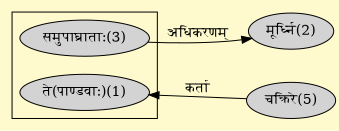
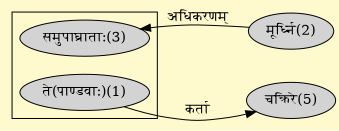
edge "समुपाघ्राताः(3)" -> "मूर्ध्नि(2)": reversed
edge "चक्रिरे(5)" -> "ते(पाण्डवाः)(1)": reversed
